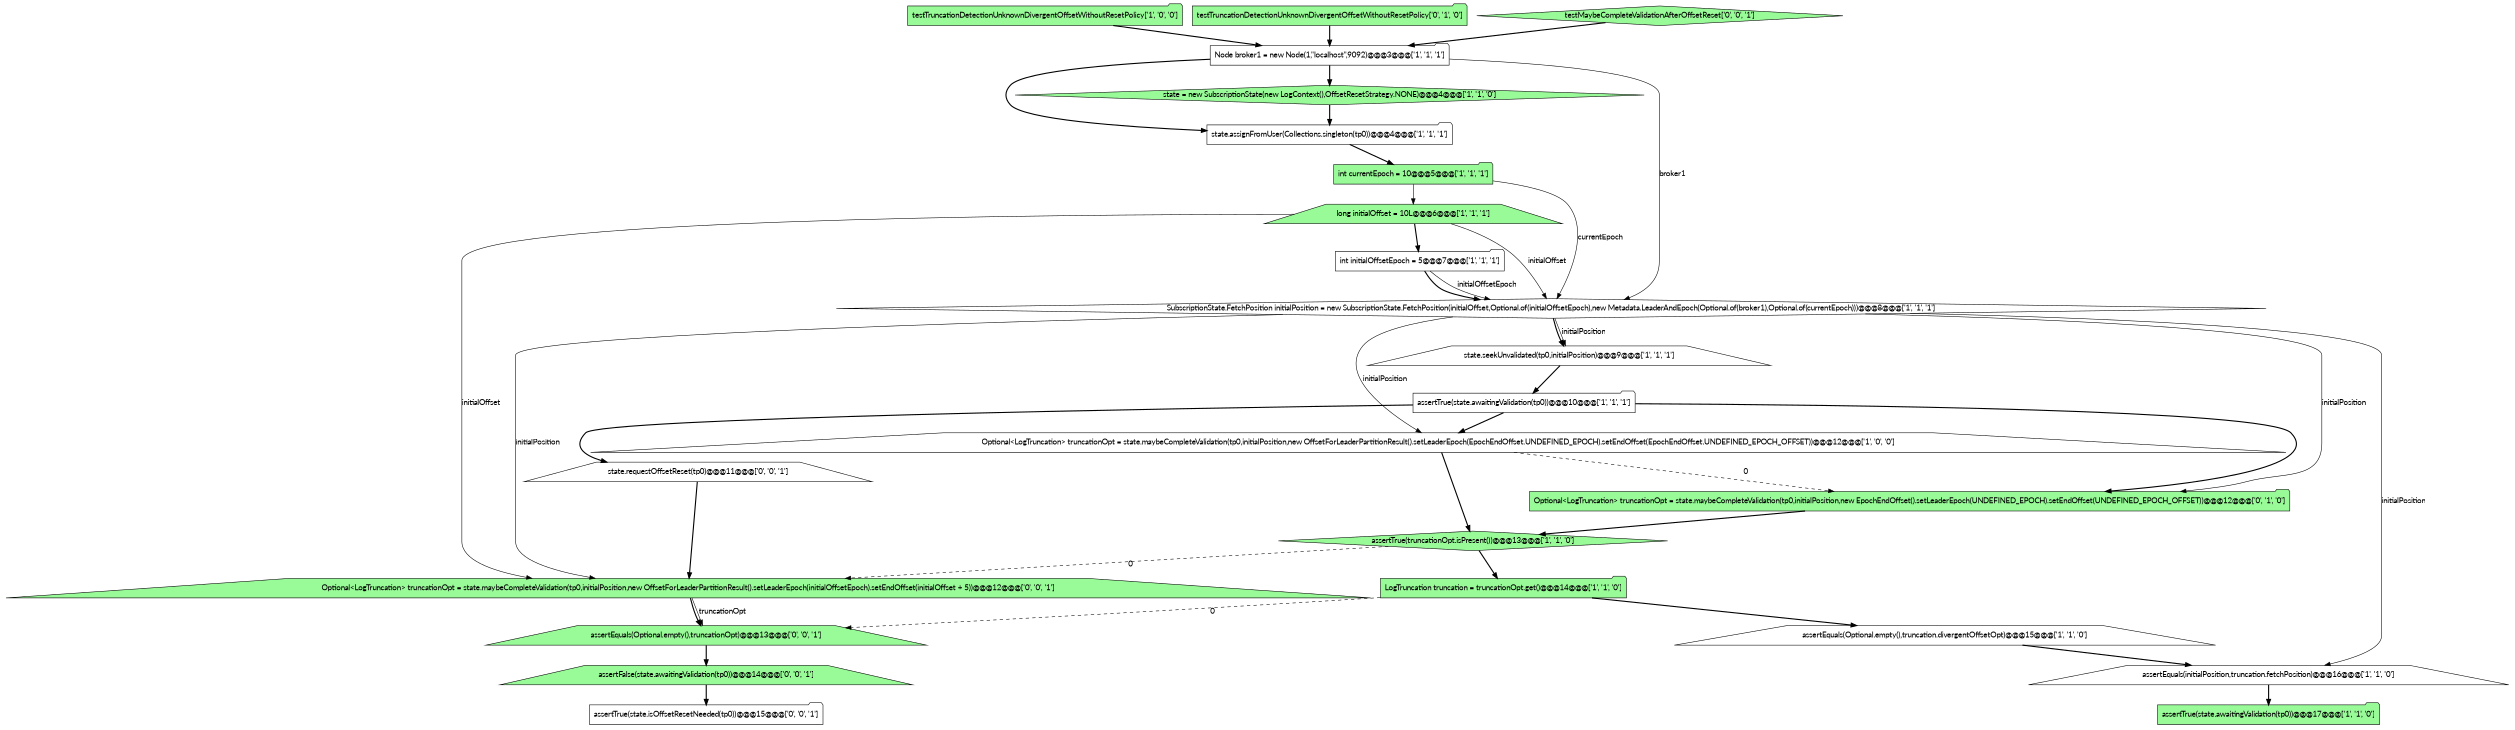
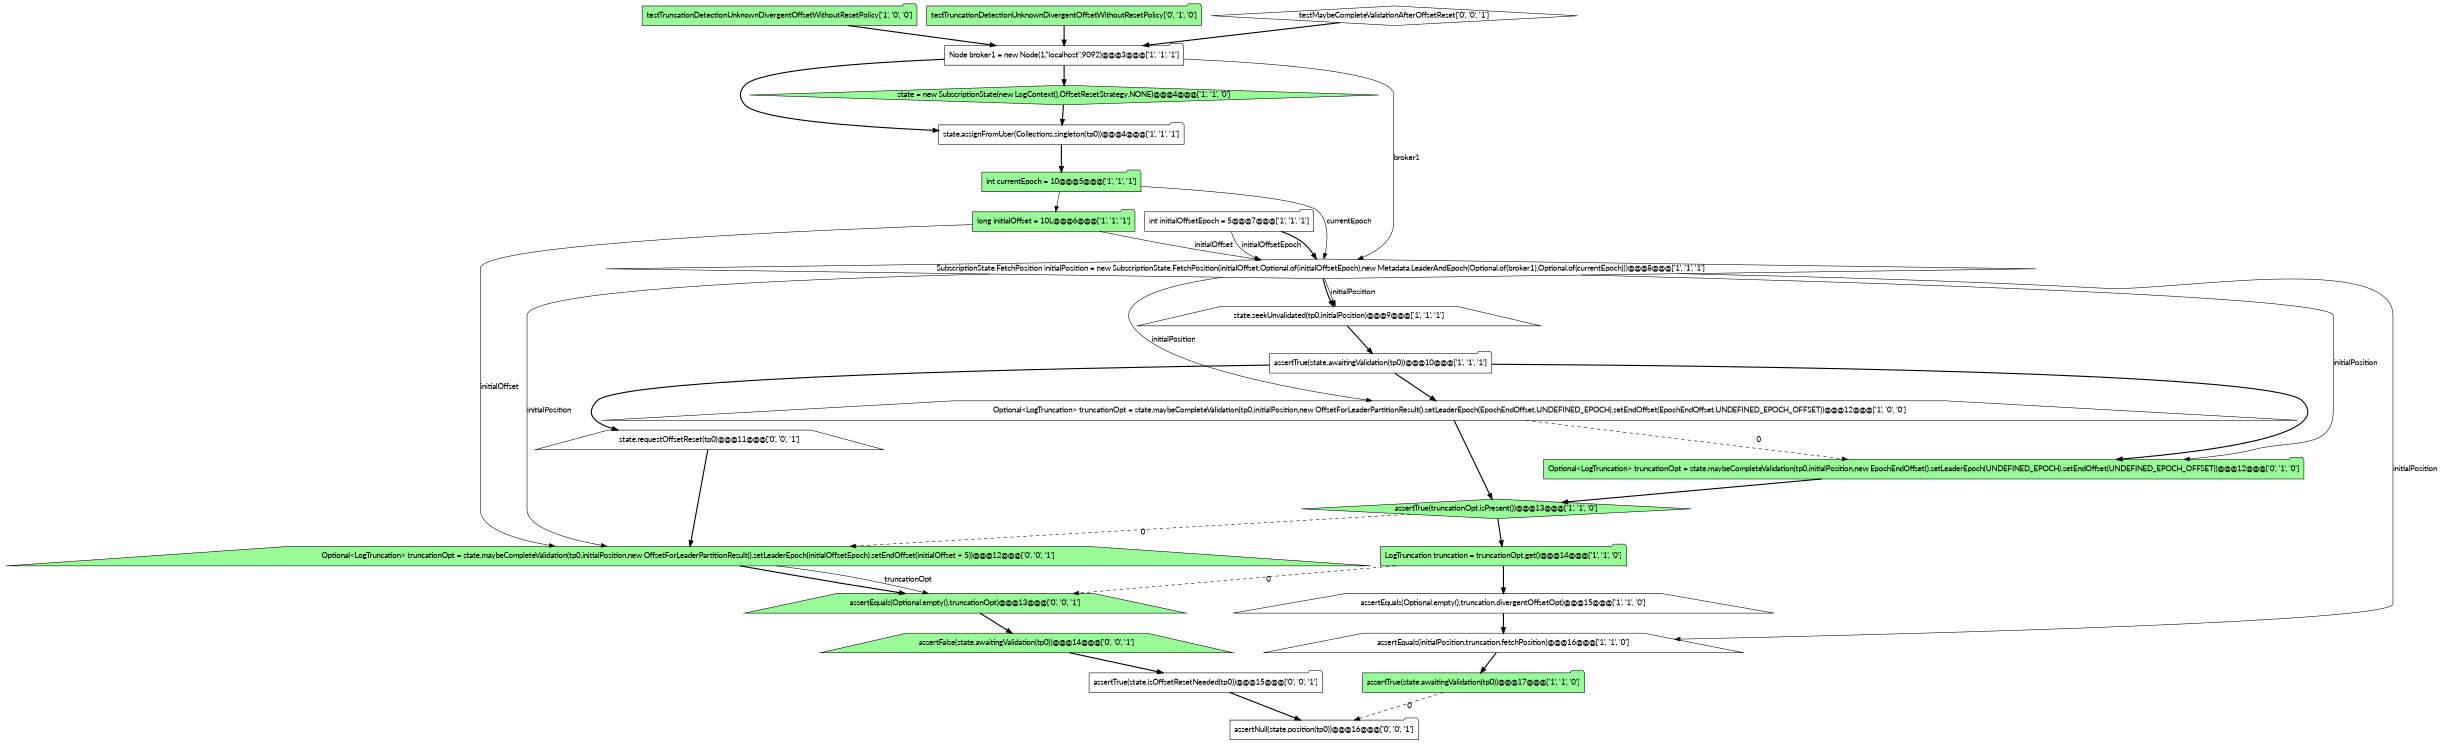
node "testMaybeCompleteValidationAfterOffsetReset['0', '0', '1']": fillcolor palegreen -> white
node "long initialOffset = 10L@@@6@@@['1', '1', '1']": shape trapezium -> folder
edge "long initialOffset = 10L@@@6@@@['1', '1', '1']" -> "int initialOffsetEpoch = 5@@@7@@@['1', '1', '1']": removed
node "assertNull(state.position(tp0))@@@16@@@['0', '0', '1']": added
